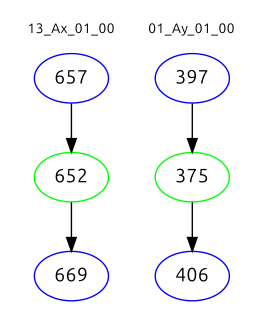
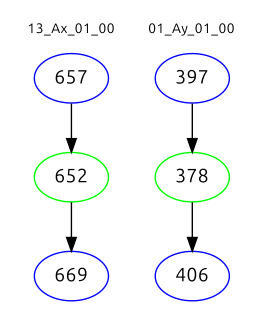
node "375": label "375" -> "378"
